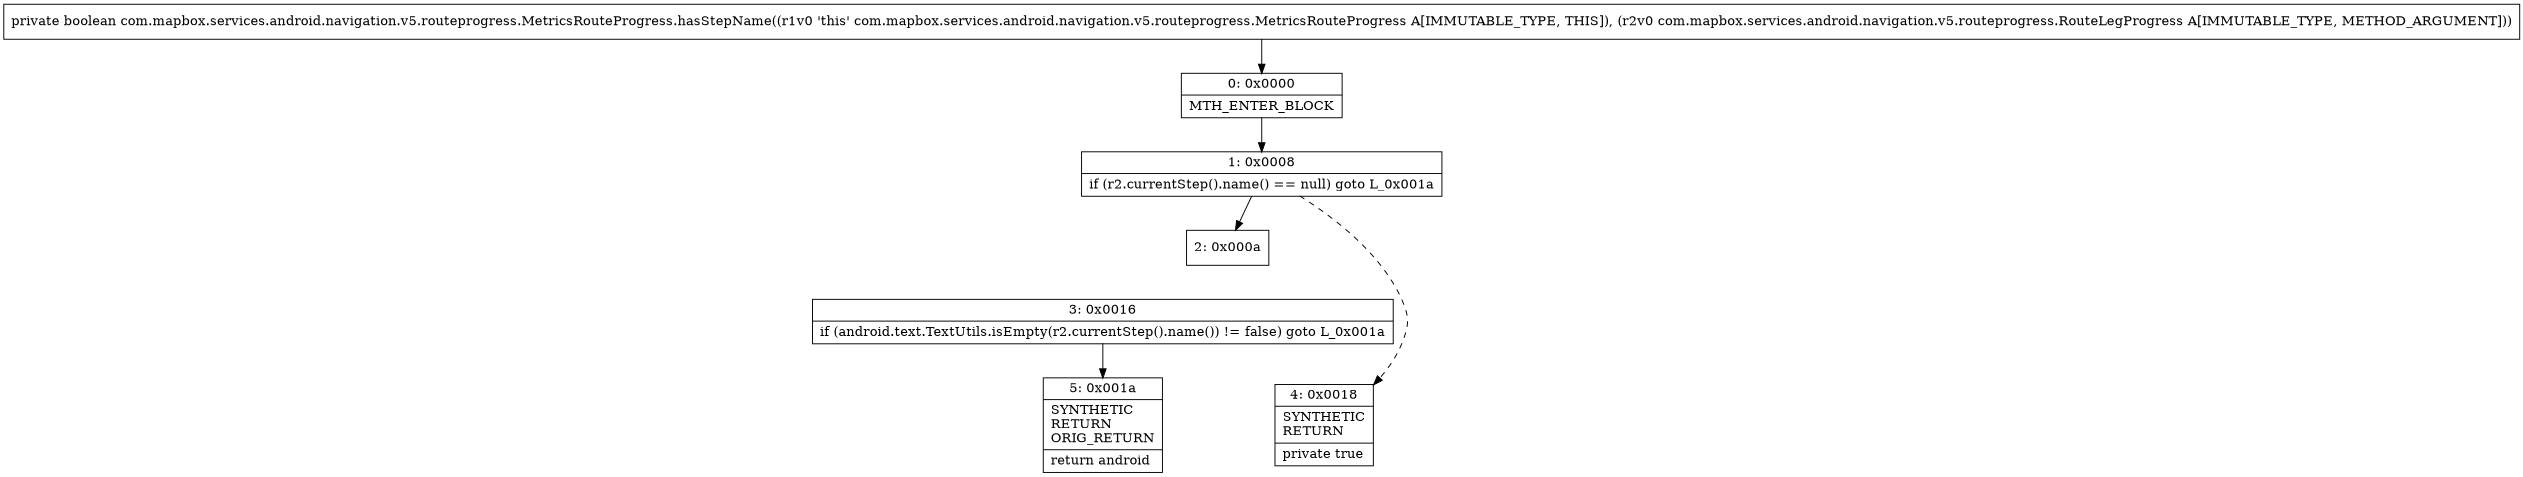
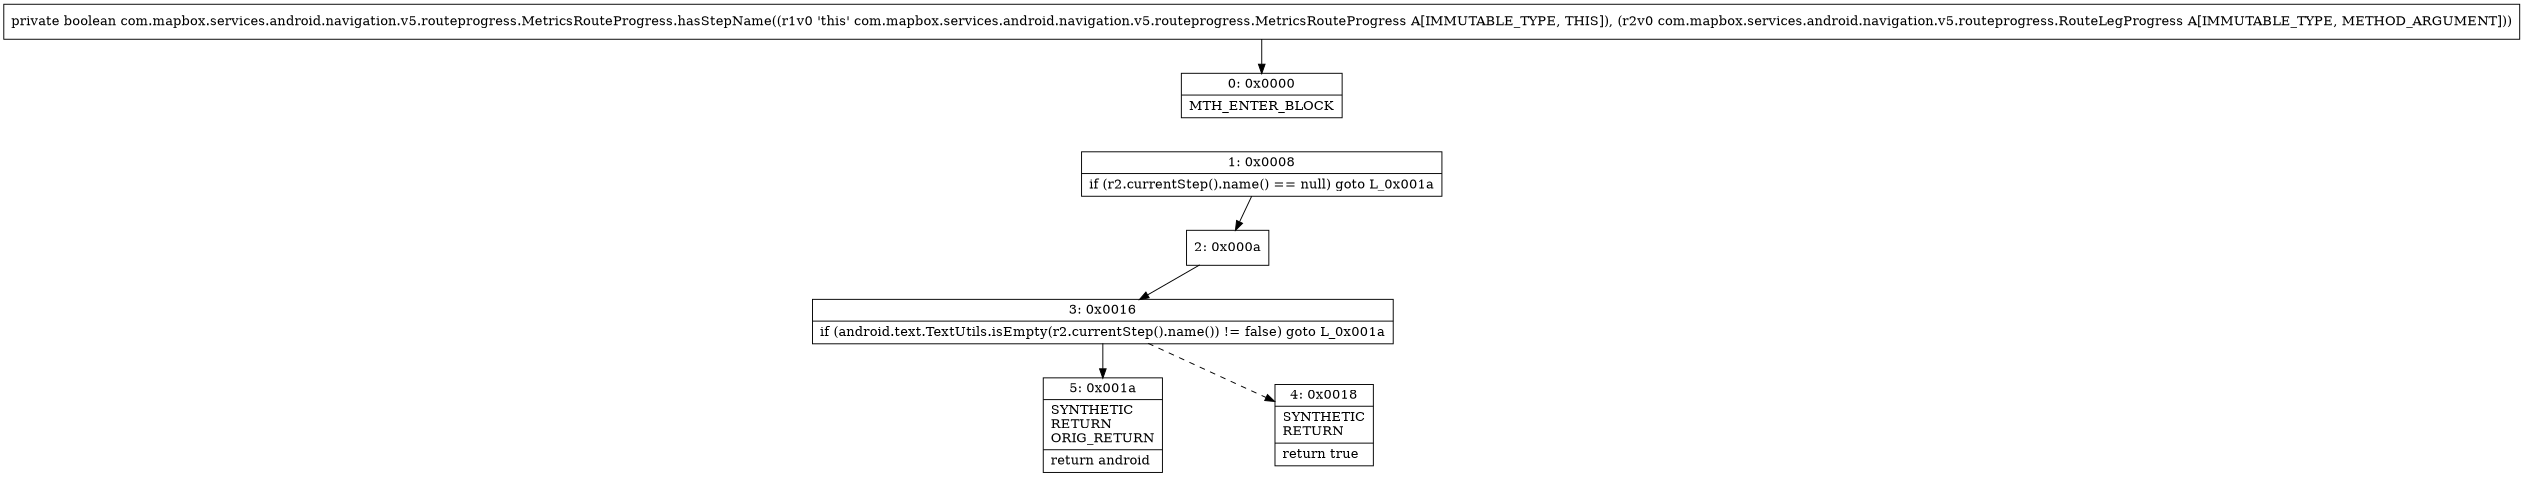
edge "0: 0x0000" -> "1: 0x0008": removed
edge "1: 0x0008" -> "4: 0x0018": now "3: 0x0016" -> "4: 0x0018"
edge "2: 0x000a" -> "3: 0x0016": added
node "4: 0x0018": text "private true" -> "return true"
